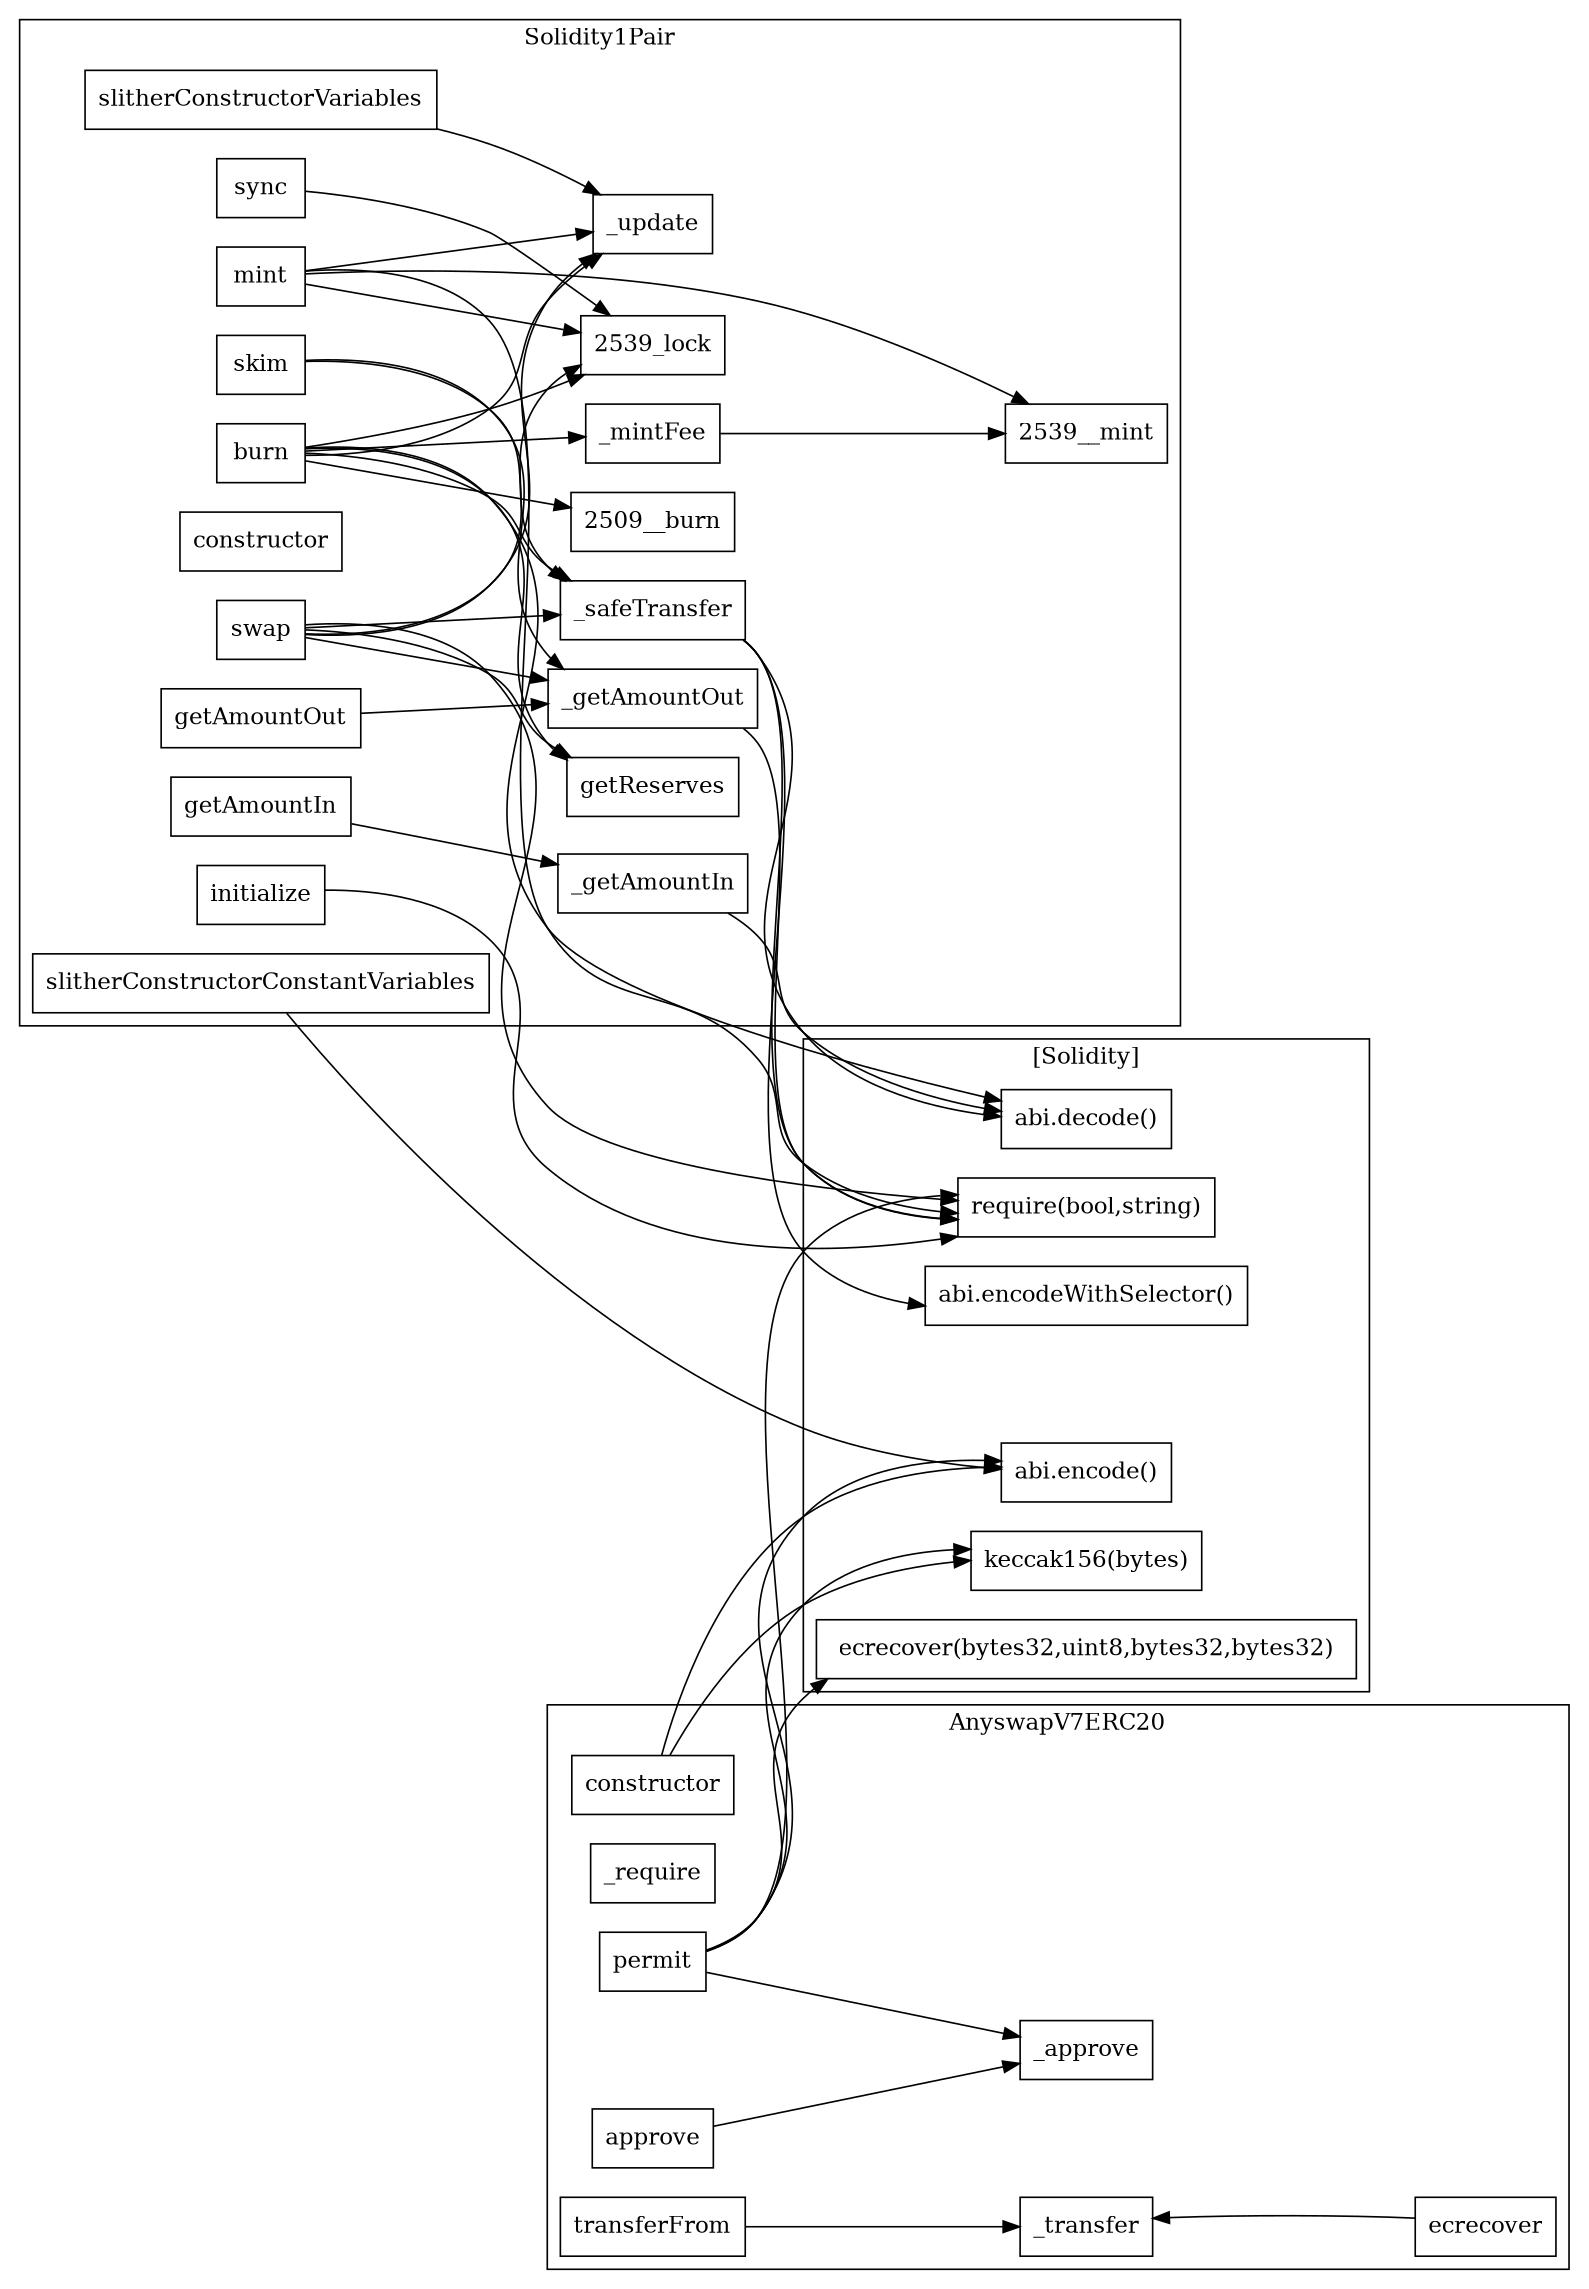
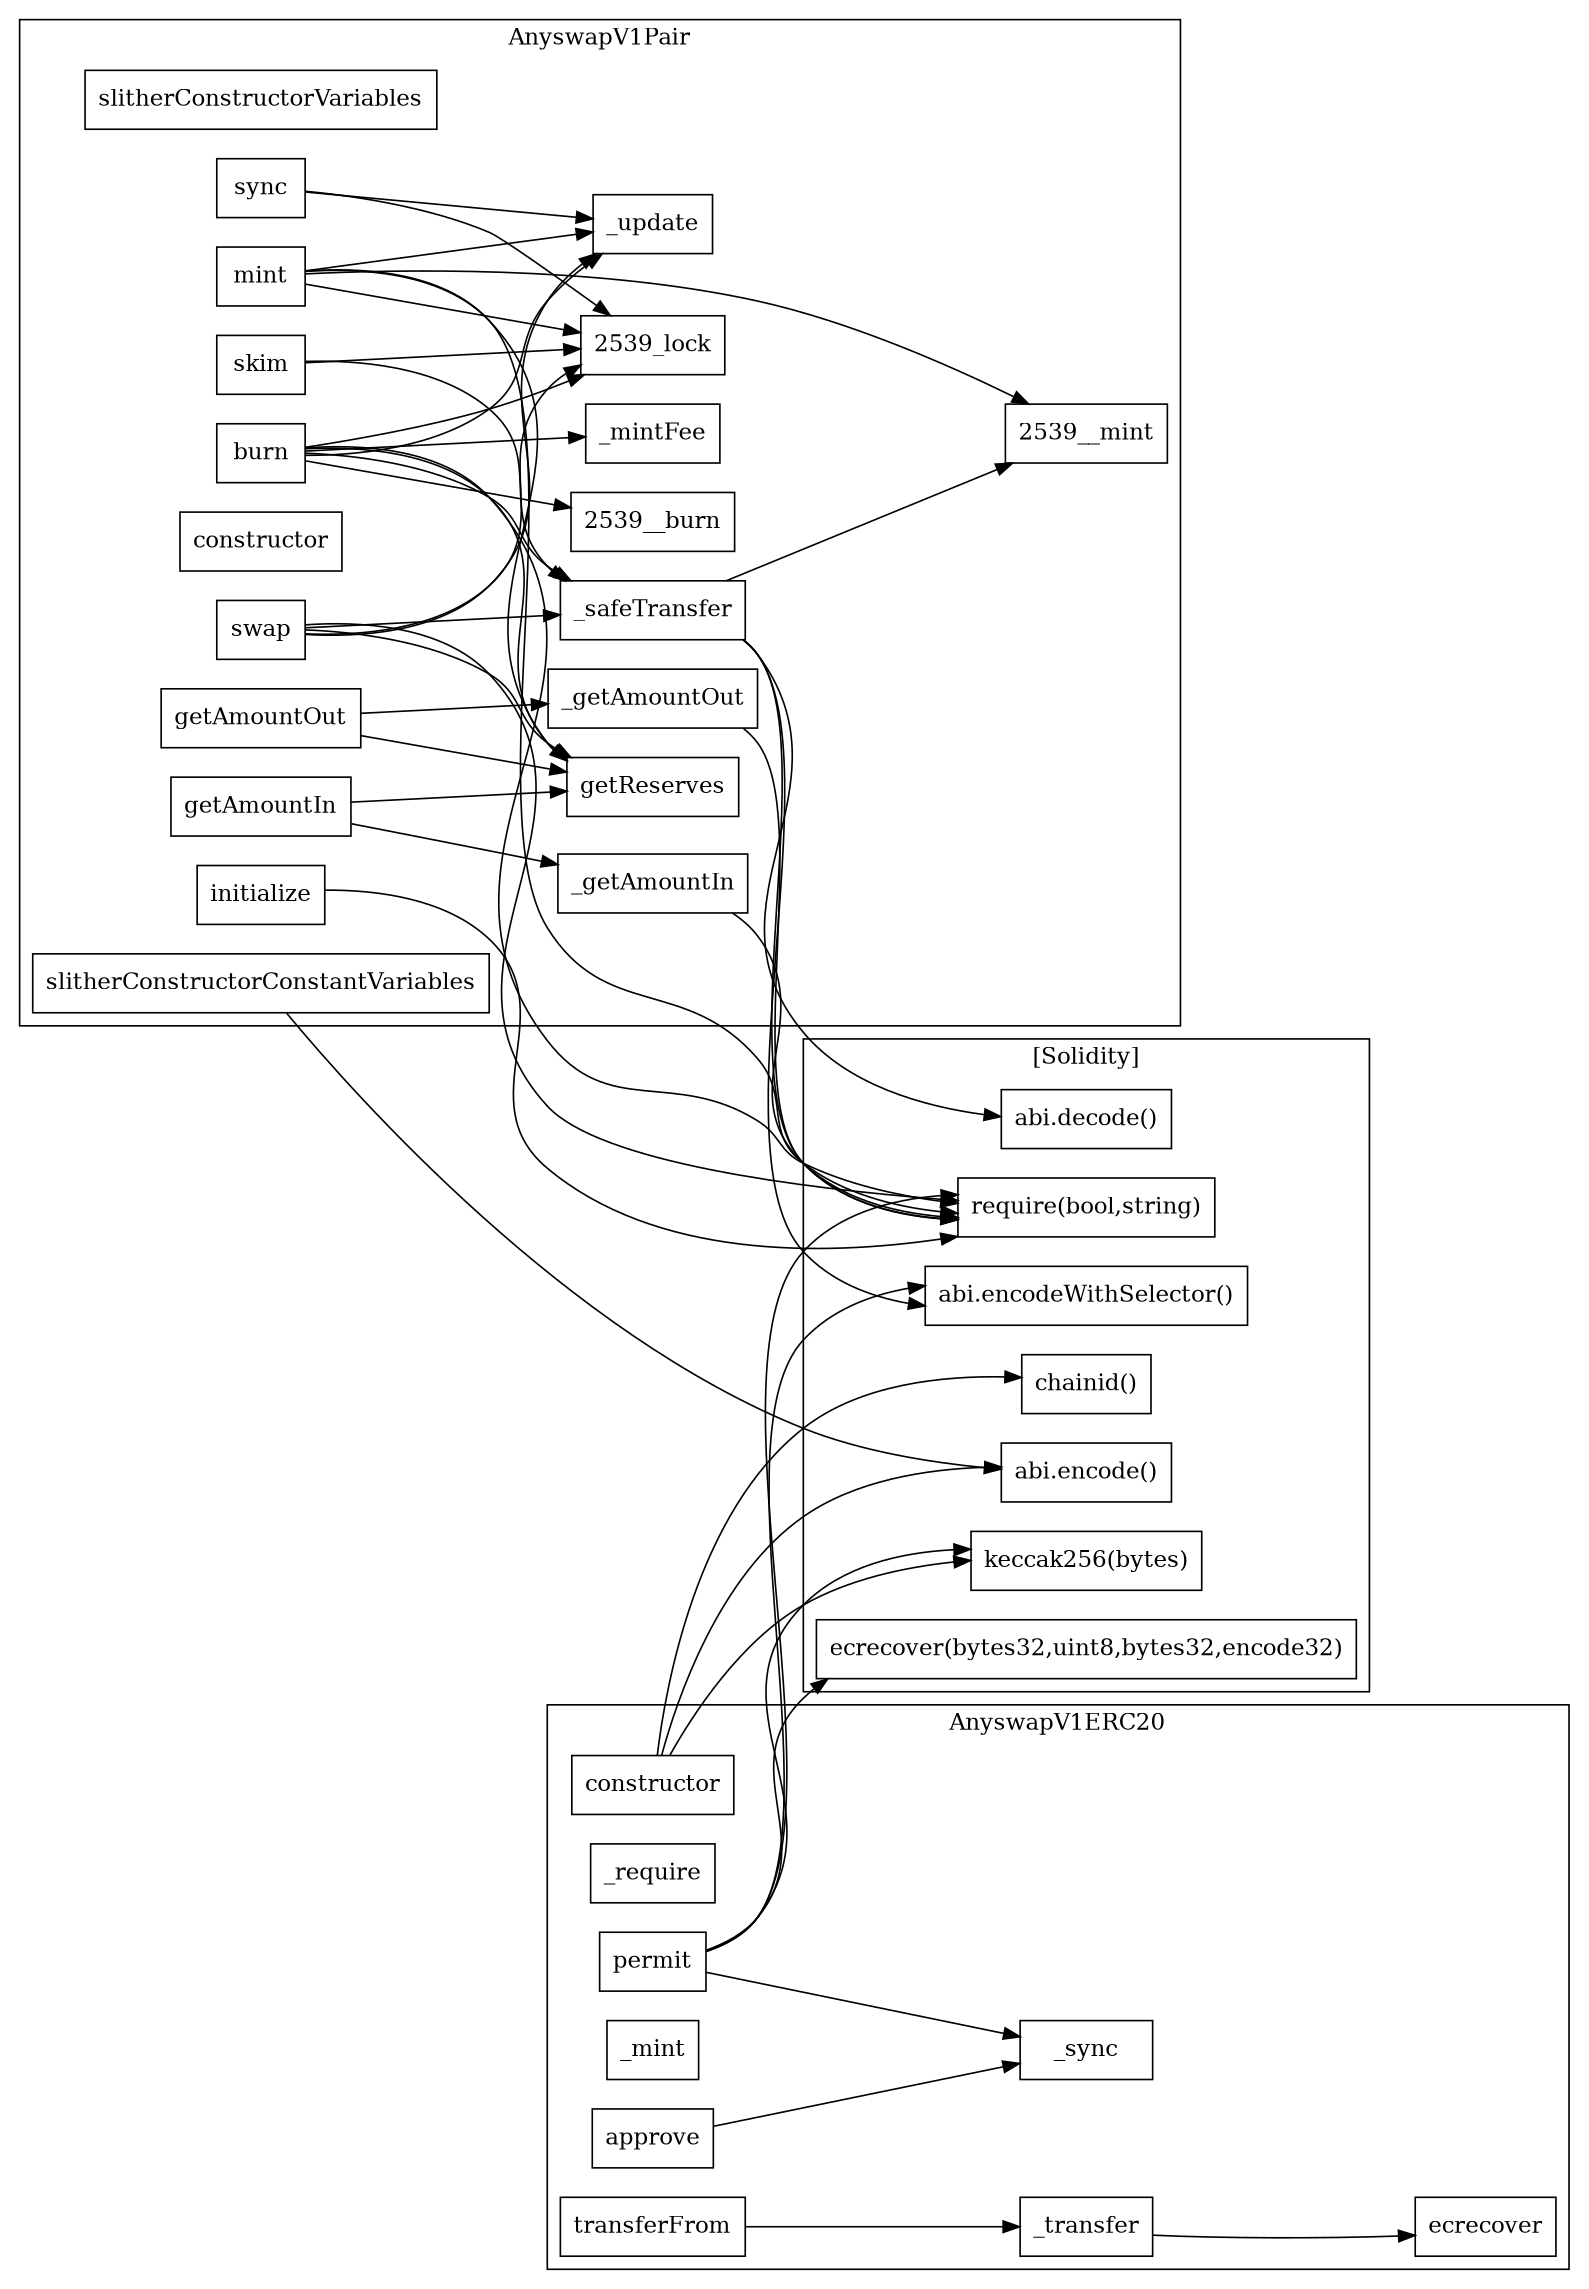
cluster "Solidity1Pair": label "Solidity1Pair" -> "AnyswapV1Pair"
edge "slitherConstructorVariables" -> "_update": now "sync" -> "_update"
edge "_mintFee" -> "2539__mint": now "_safeTransfer" -> "2539__mint"
edge "skim" -> "_getAmountOut": now "skim" -> "2539_lock"
node "2509__burn": label "2509__burn" -> "2539__burn"
edge "mint" -> "getReserves": added
edge "swap" -> "_getAmountOut": removed
edge "getAmountOut" -> "getReserves": added
edge "getAmountIn" -> "getReserves": added
edge "burn" -> "abi.decode()": now "burn" -> "require(bool,string)"
edge "_getAmountIn" -> "abi.decode()": now "_getAmountIn" -> "require(bool,string)"
node "chainid()": added
node "keccak156(bytes)": label "keccak156(bytes)" -> "keccak256(bytes)"
node "ecrecover(bytes32,uint8,bytes32,bytes32)": label "ecrecover(bytes32,uint8,bytes32,bytes32)" -> "ecrecover(bytes32,uint8,bytes32,encode32)"
edge "permit" -> "abi.encode()": now "permit" -> "abi.encodeWithSelector()"
cluster "AnyswapV7ERC20": label "AnyswapV7ERC20" -> "AnyswapV1ERC20"
node "_mint": added
node "_approve": label "_approve" -> "_sync"
edge "ecrecover" -> "_transfer": reversed
